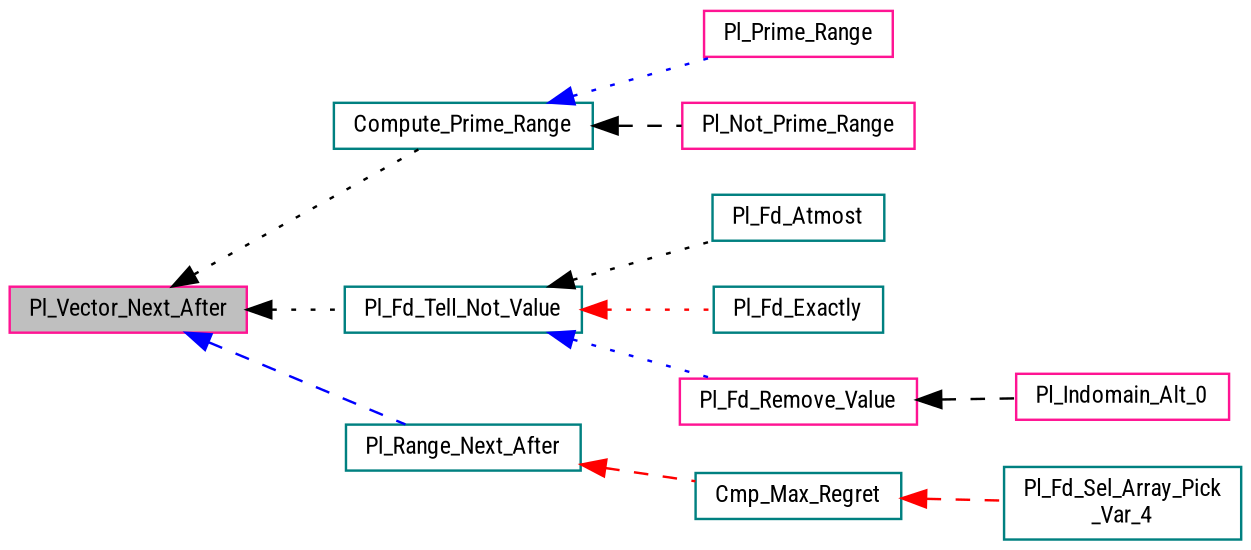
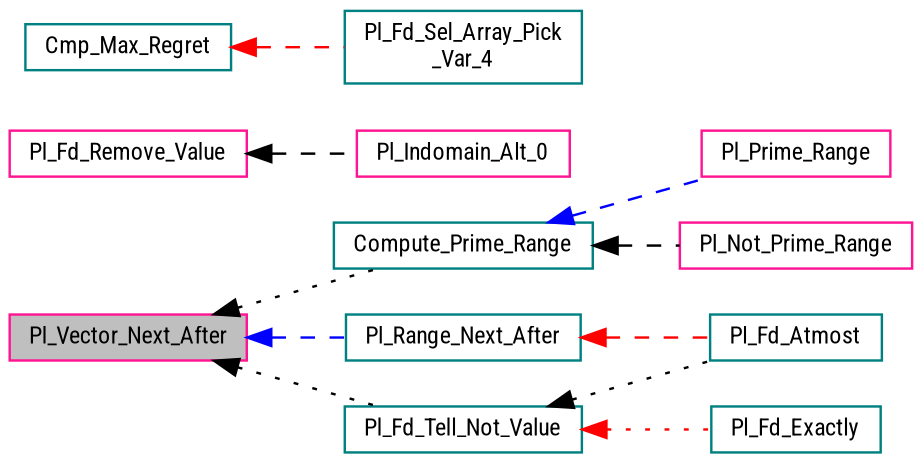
edge "Pl_Prime_Range" -> "Compute_Prime_Range": style dotted -> dashed
edge "Pl_Fd_Remove_Value" -> "Pl_Fd_Tell_Not_Value": removed
edge "Cmp_Max_Regret" -> "Pl_Range_Next_After": now "Pl_Fd_Atmost" -> "Pl_Range_Next_After"
